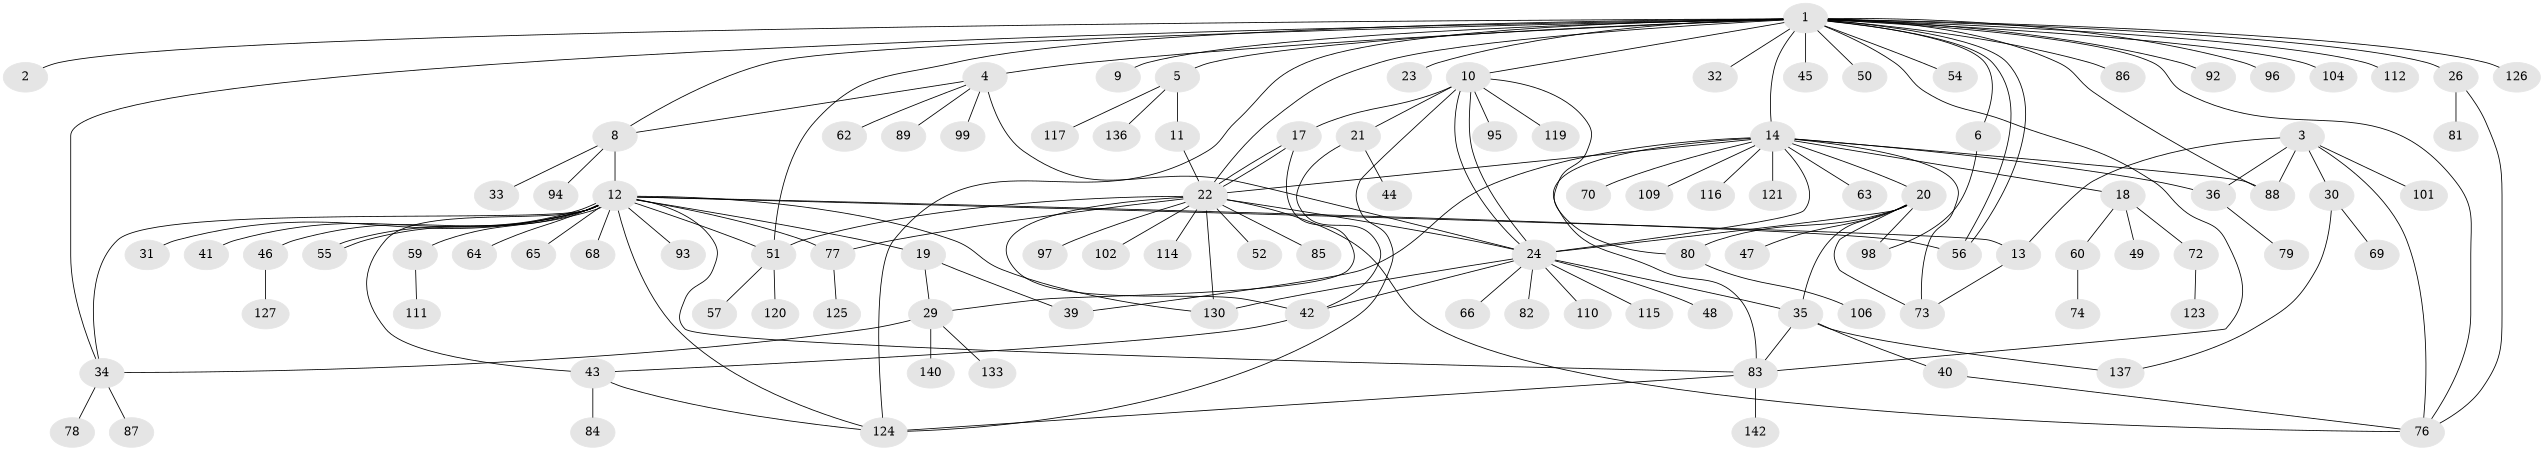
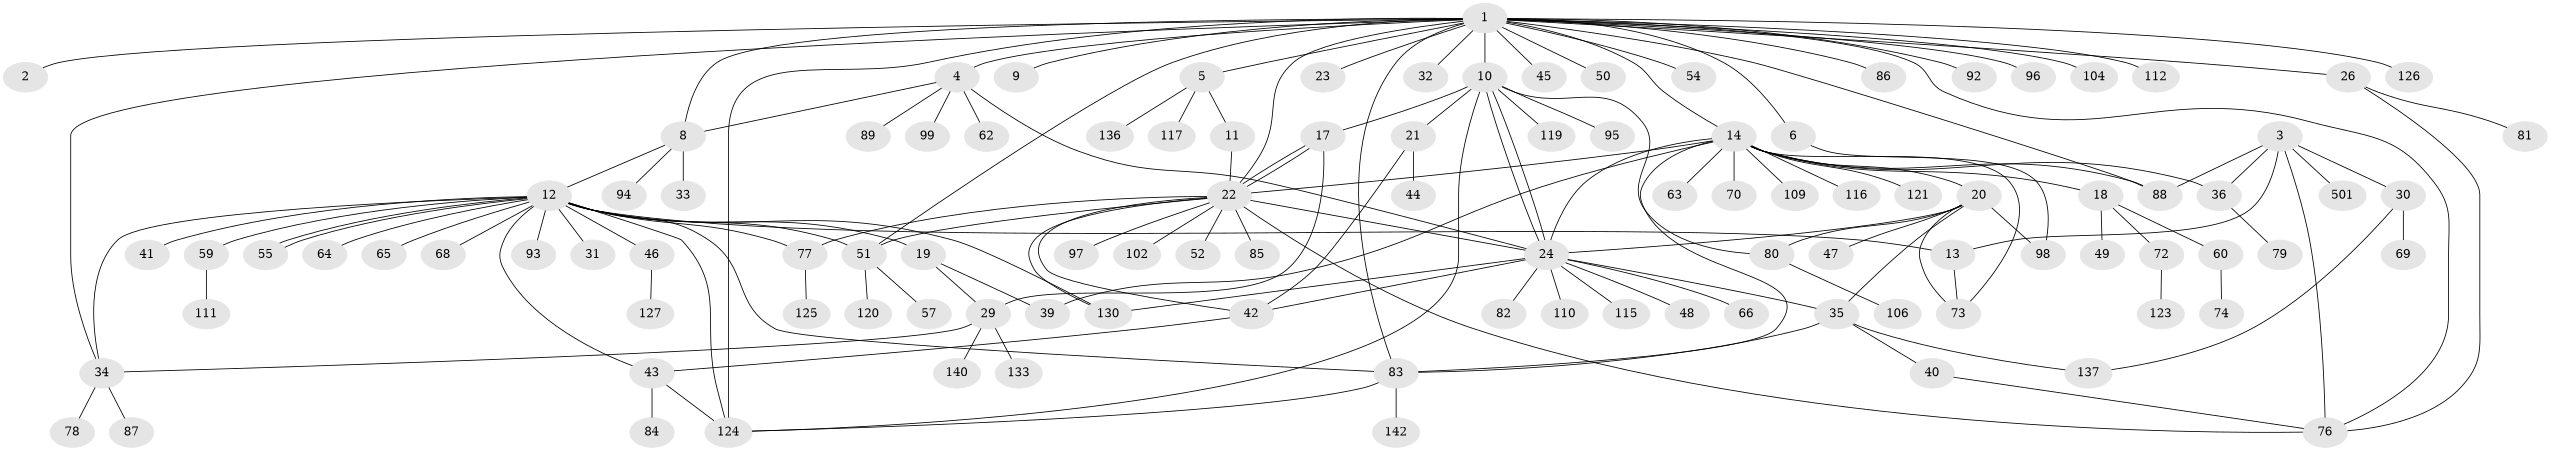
node "101": label "101" -> "501"
node "114": removed
node "56": removed
